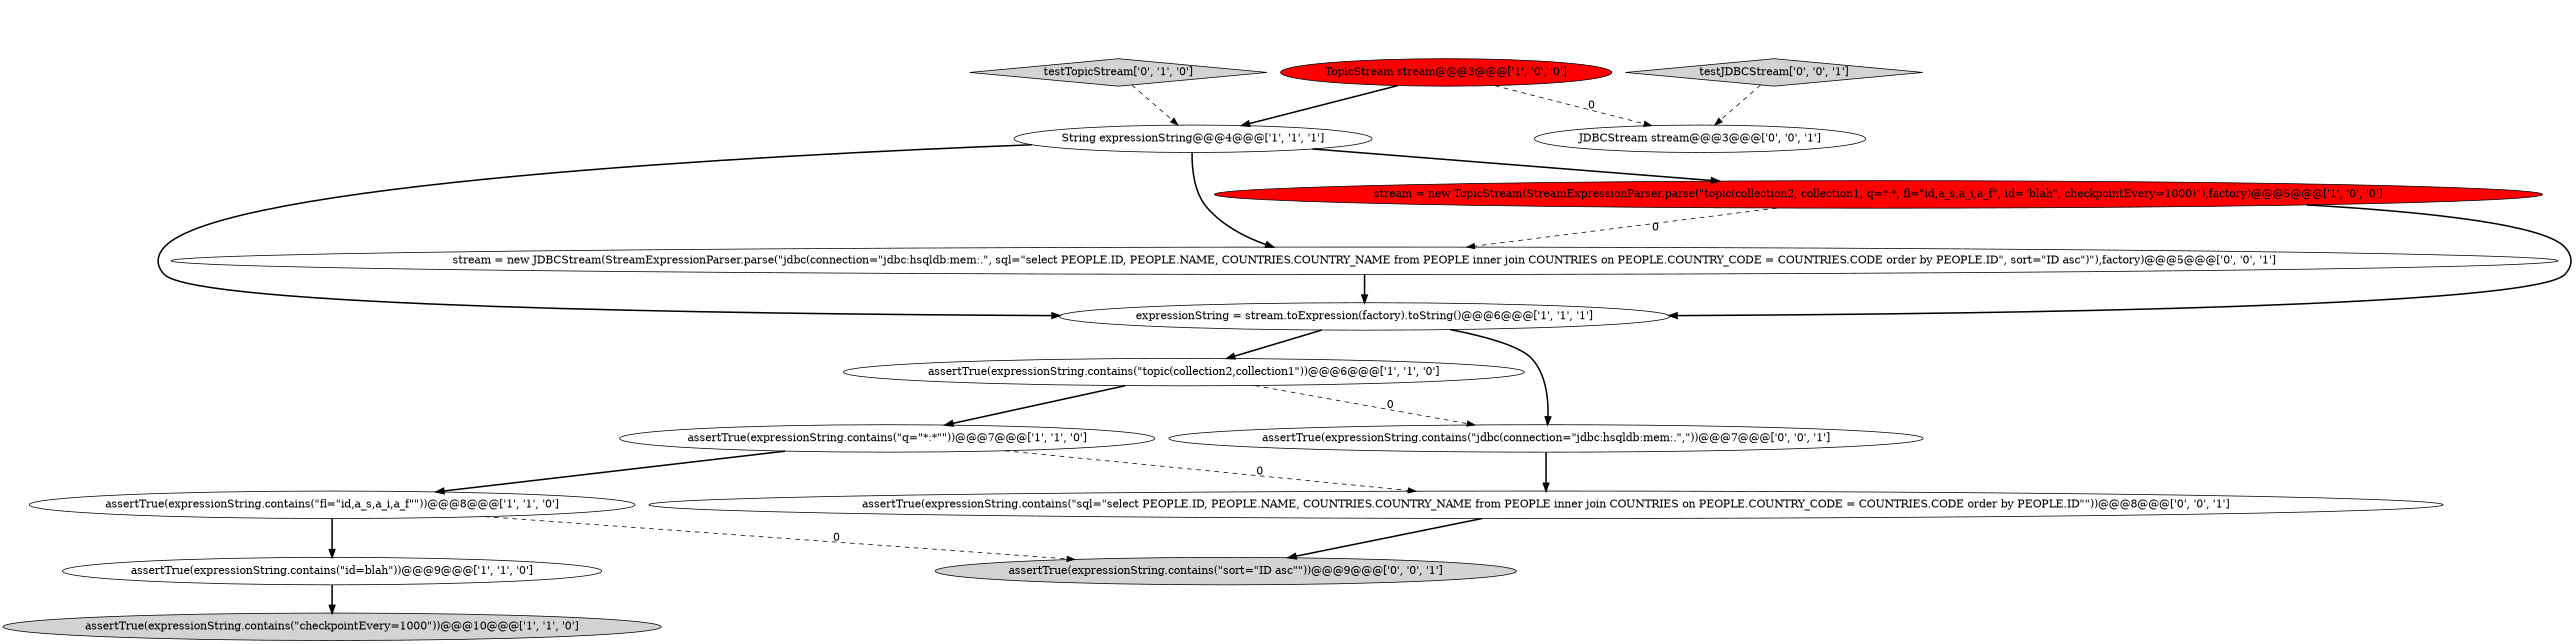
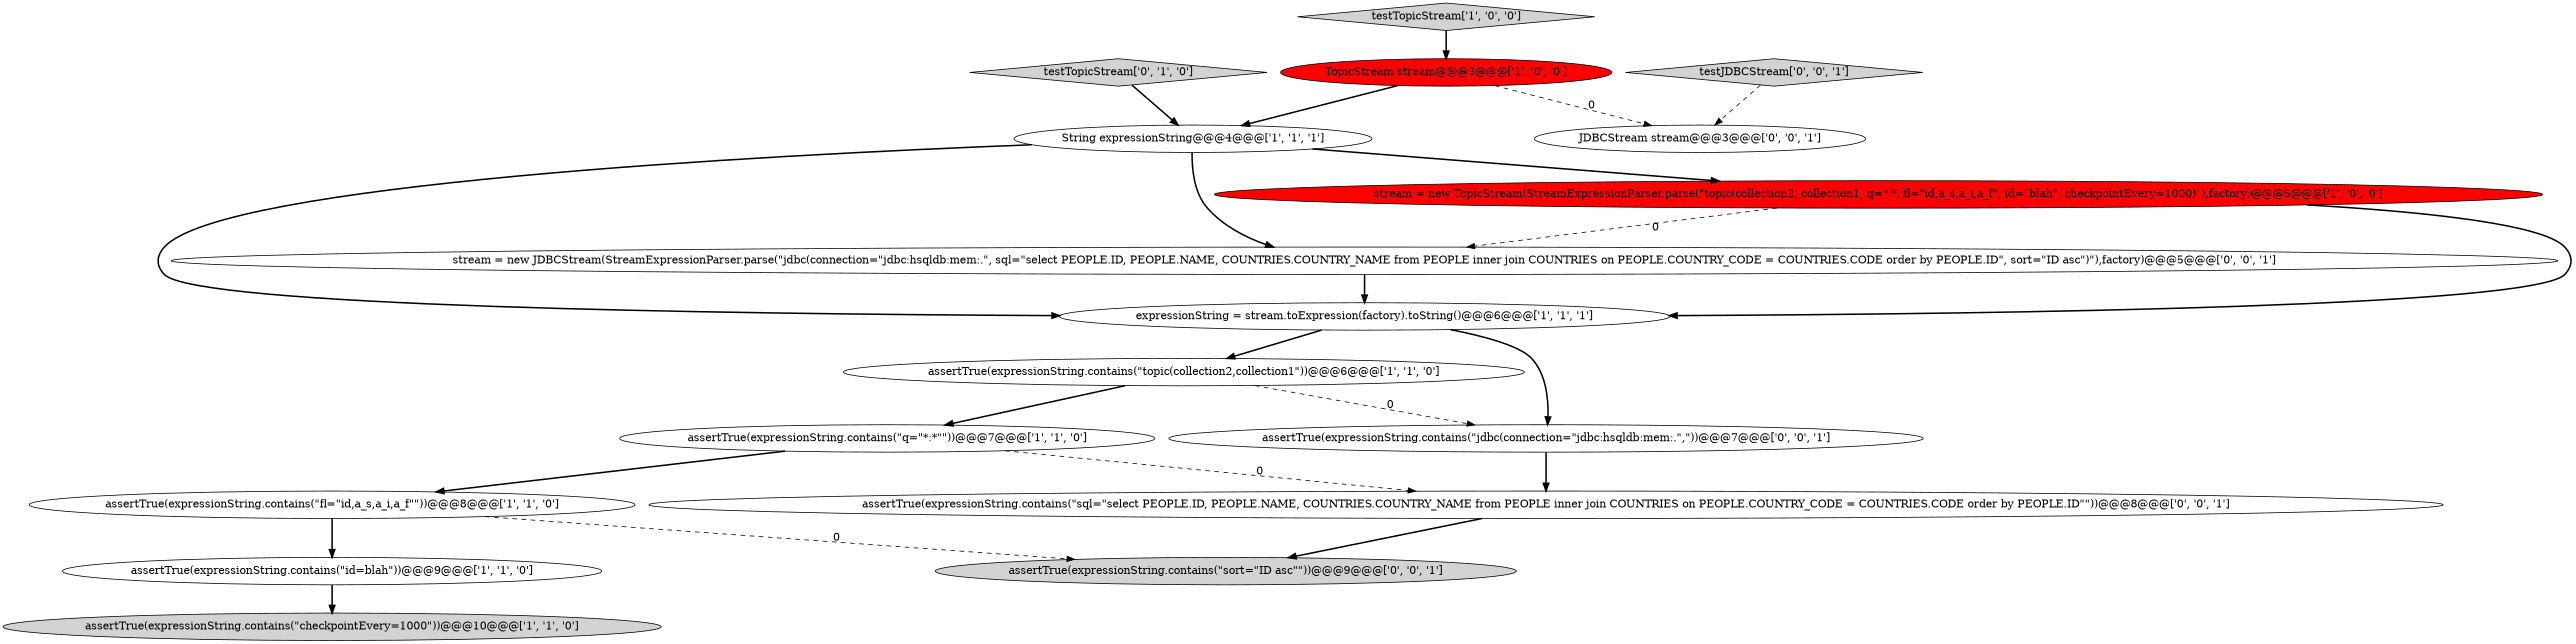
node "testTopicStream['1', '0', '0']": added
edge "testTopicStream['0', '1', '0']" -> "String expressionString@@@4@@@['1', '1', '1']": style dashed -> bold
